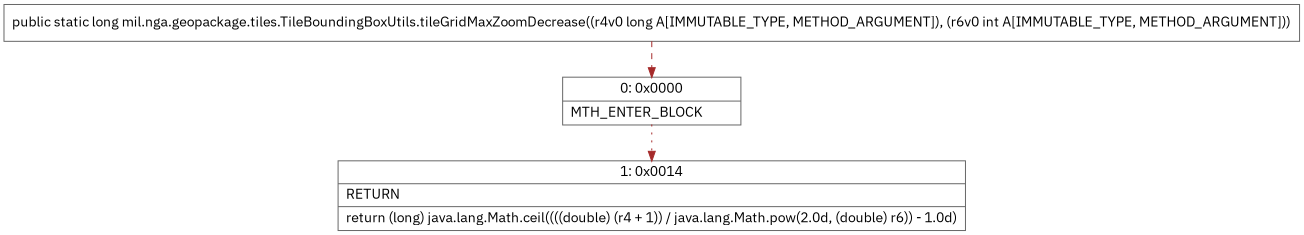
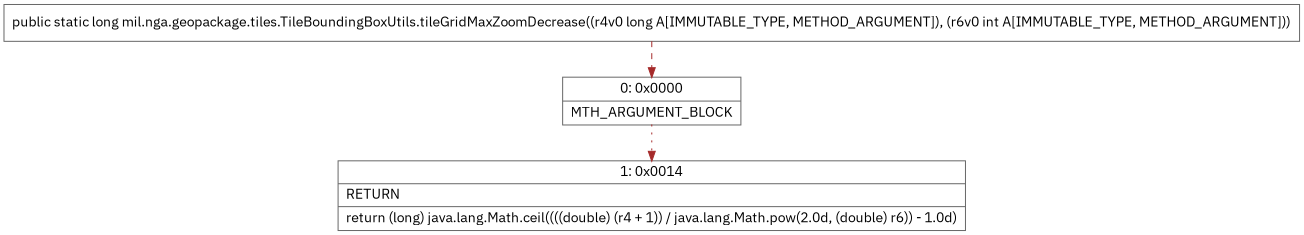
node "0: 0x0000": text "MTH_ENTER_BLOCK" -> "MTH_ARGUMENT_BLOCK"
